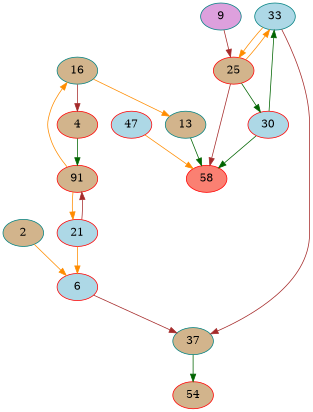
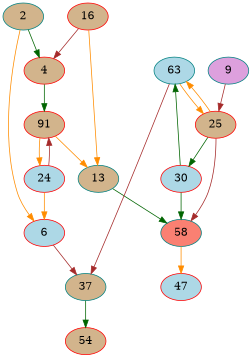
node "33": label "33" -> "63"
edge "2" -> "4": added
node "16": color teal -> red
edge "91" -> "16": now "91" -> "13"
edge "47" -> "58": reversed
node "58": color red -> teal
node "21": label "21" -> "24"
